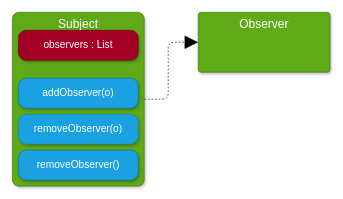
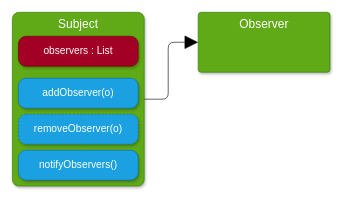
node "observers : List": moved (78, 45) -> (78, 51)
edge "Subject" -> "Observer": style dashed -> solid
node "removeObserver()": label "removeObserver()" -> "notifyObservers()"
